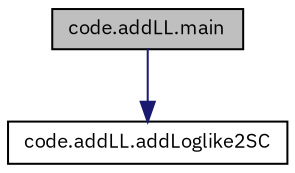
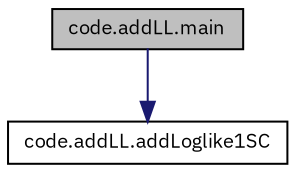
node "code.addLL.addLoglike2SC": label "code.addLL.addLoglike2SC" -> "code.addLL.addLoglike1SC"
